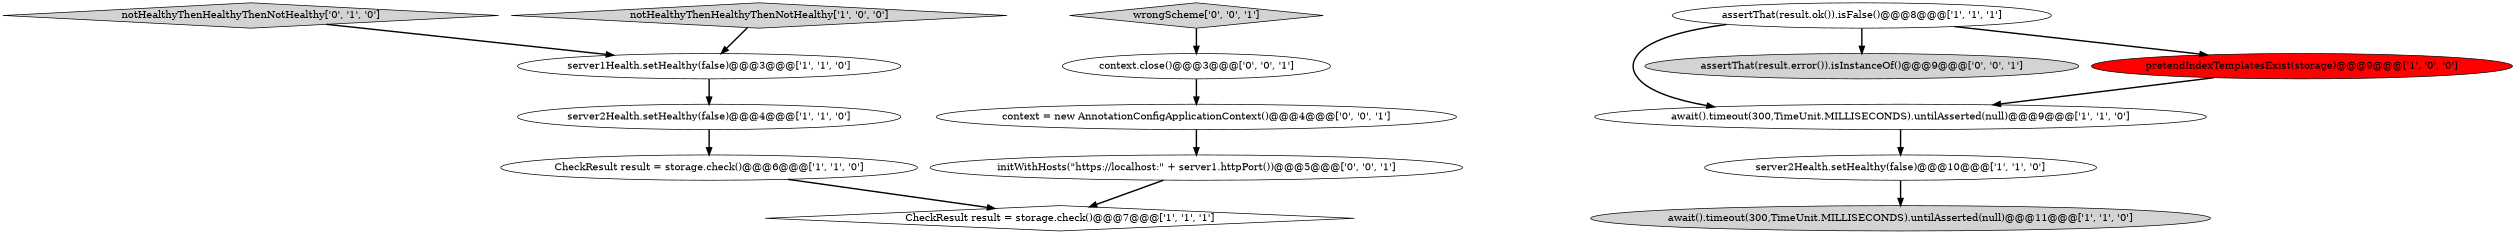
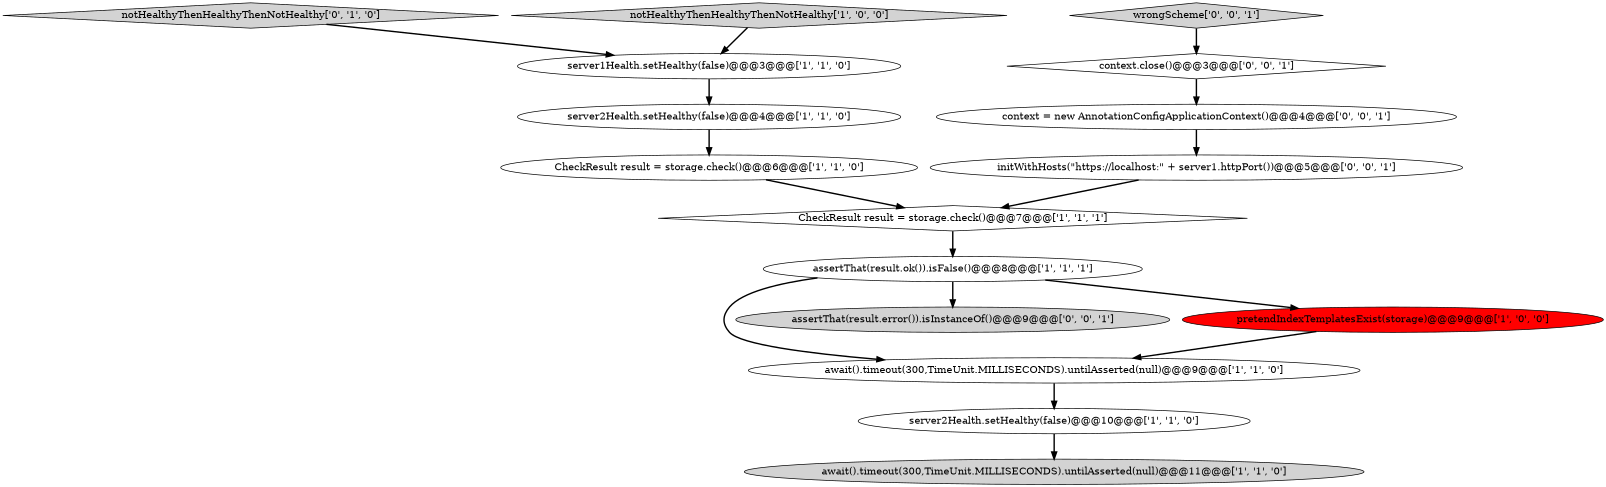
node "context.close()@@@3@@@['0', '0', '1']": shape ellipse -> diamond
edge "CheckResult result = storage.check()@@@7@@@['1', '1', '1']" -> "assertThat(result.ok()).isFalse()@@@8@@@['1', '1', '1']": added
